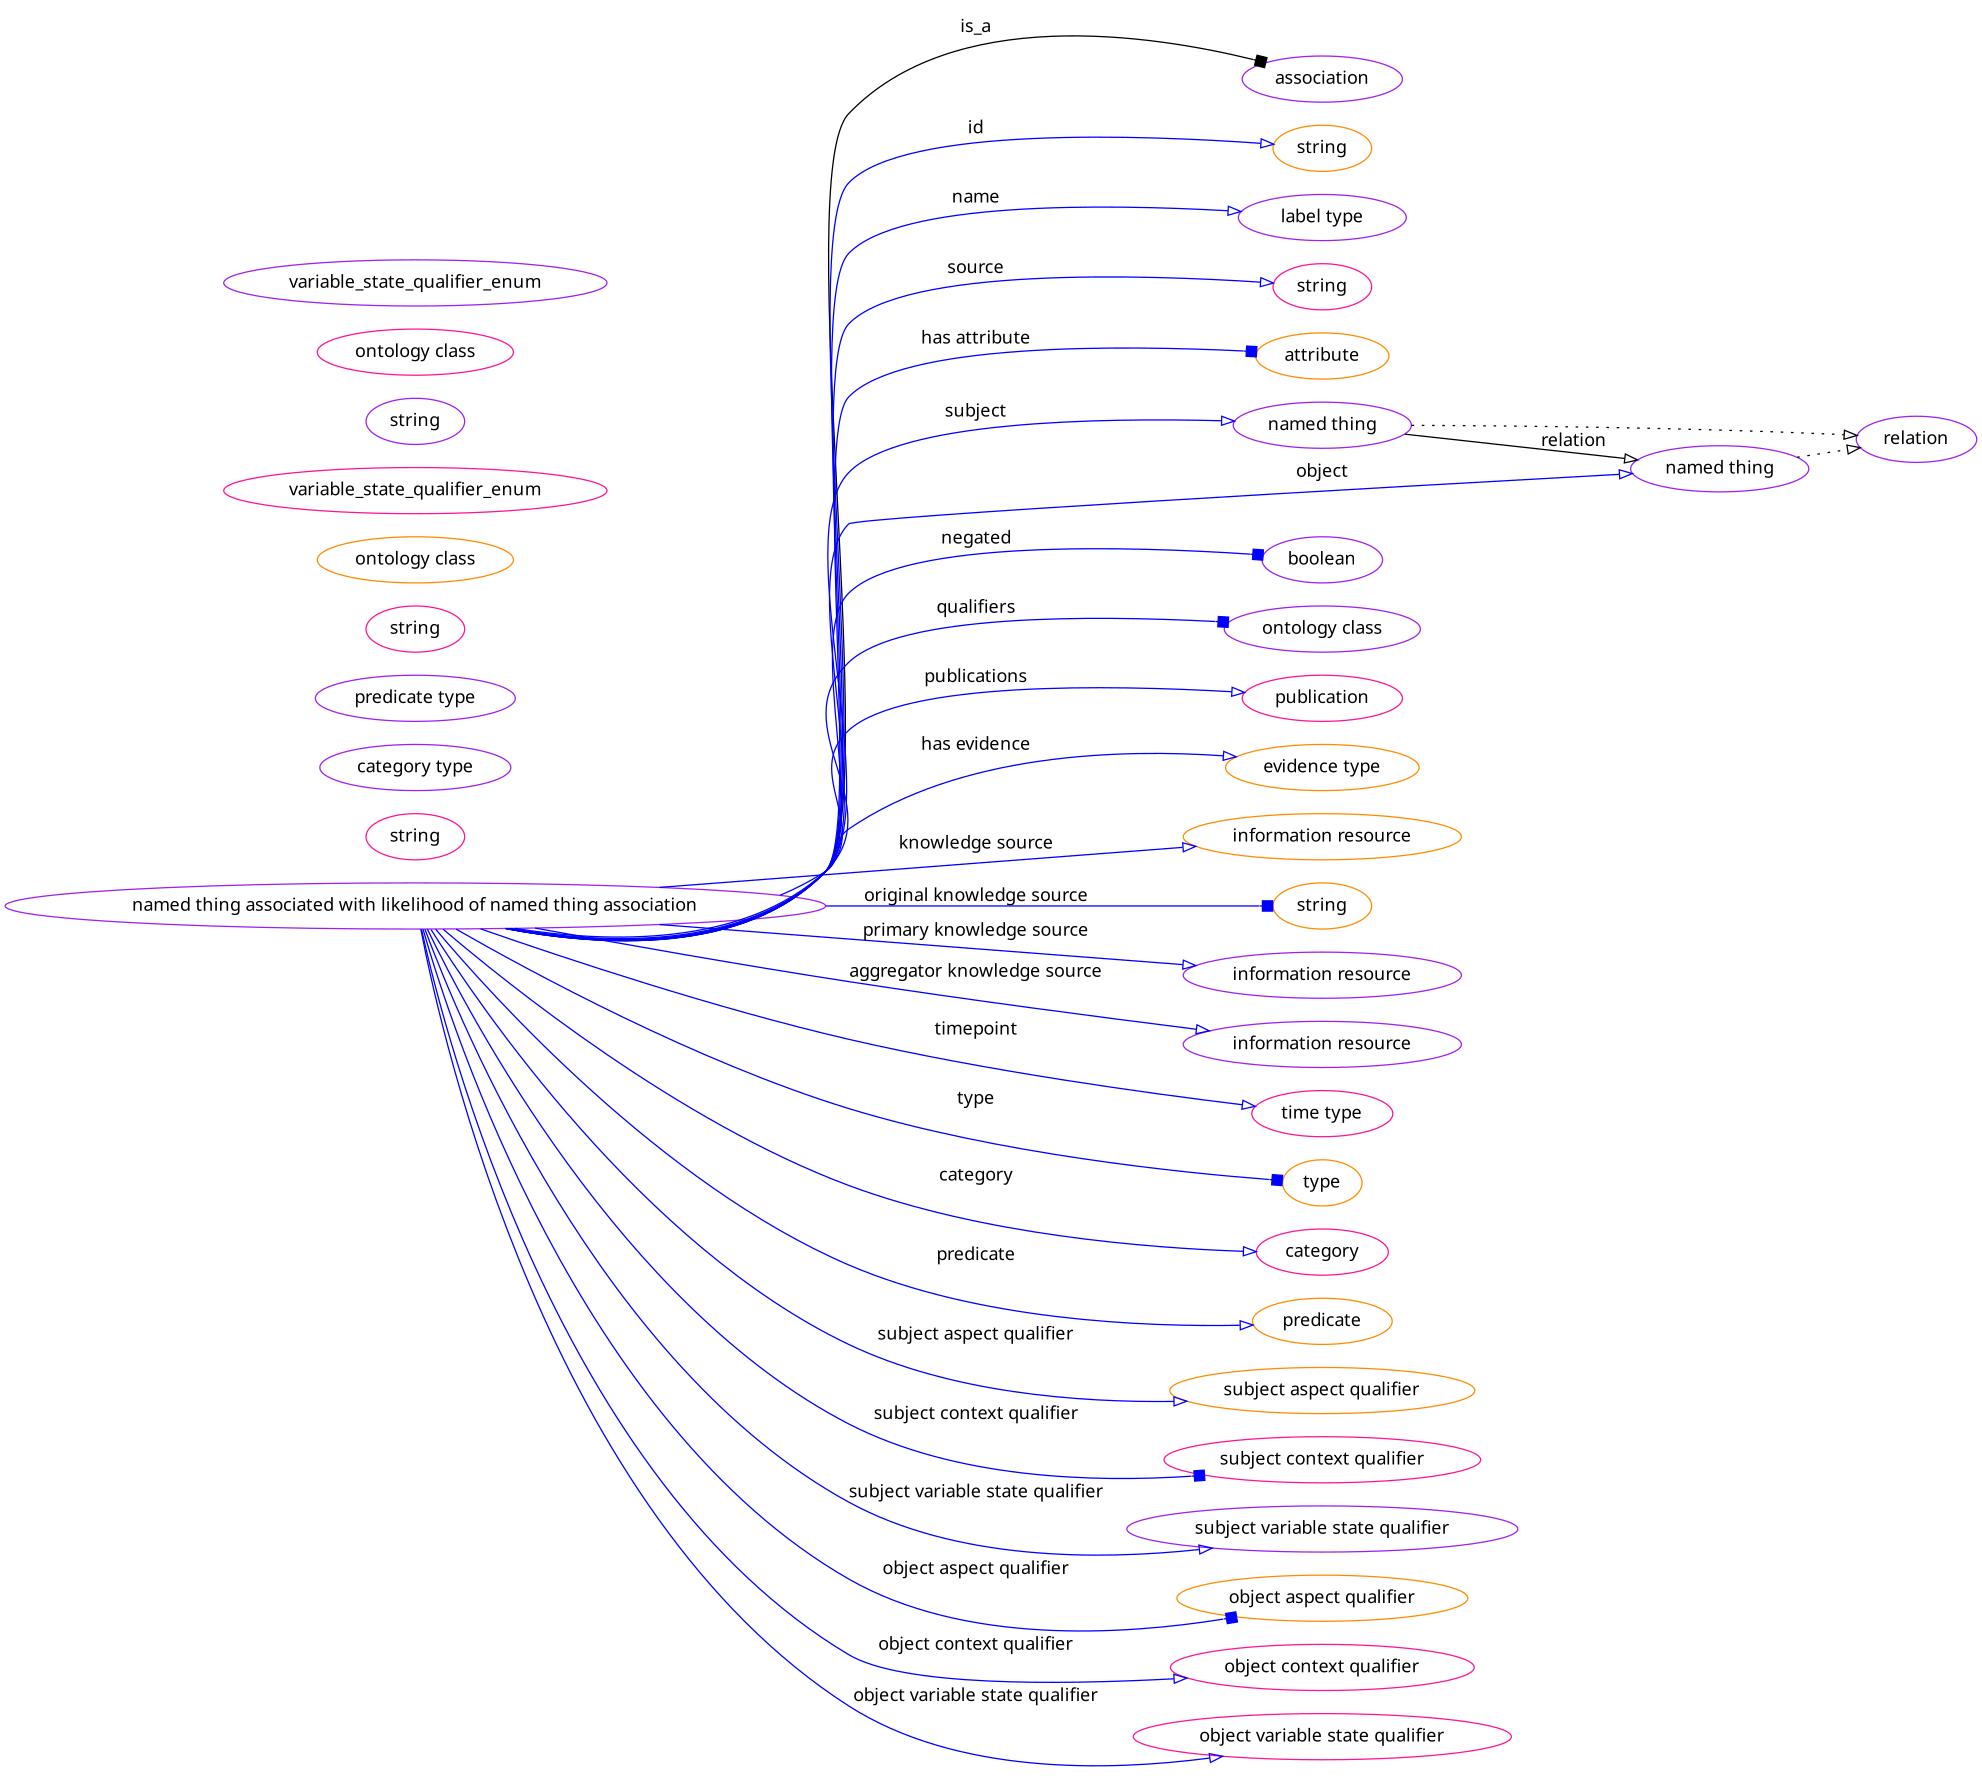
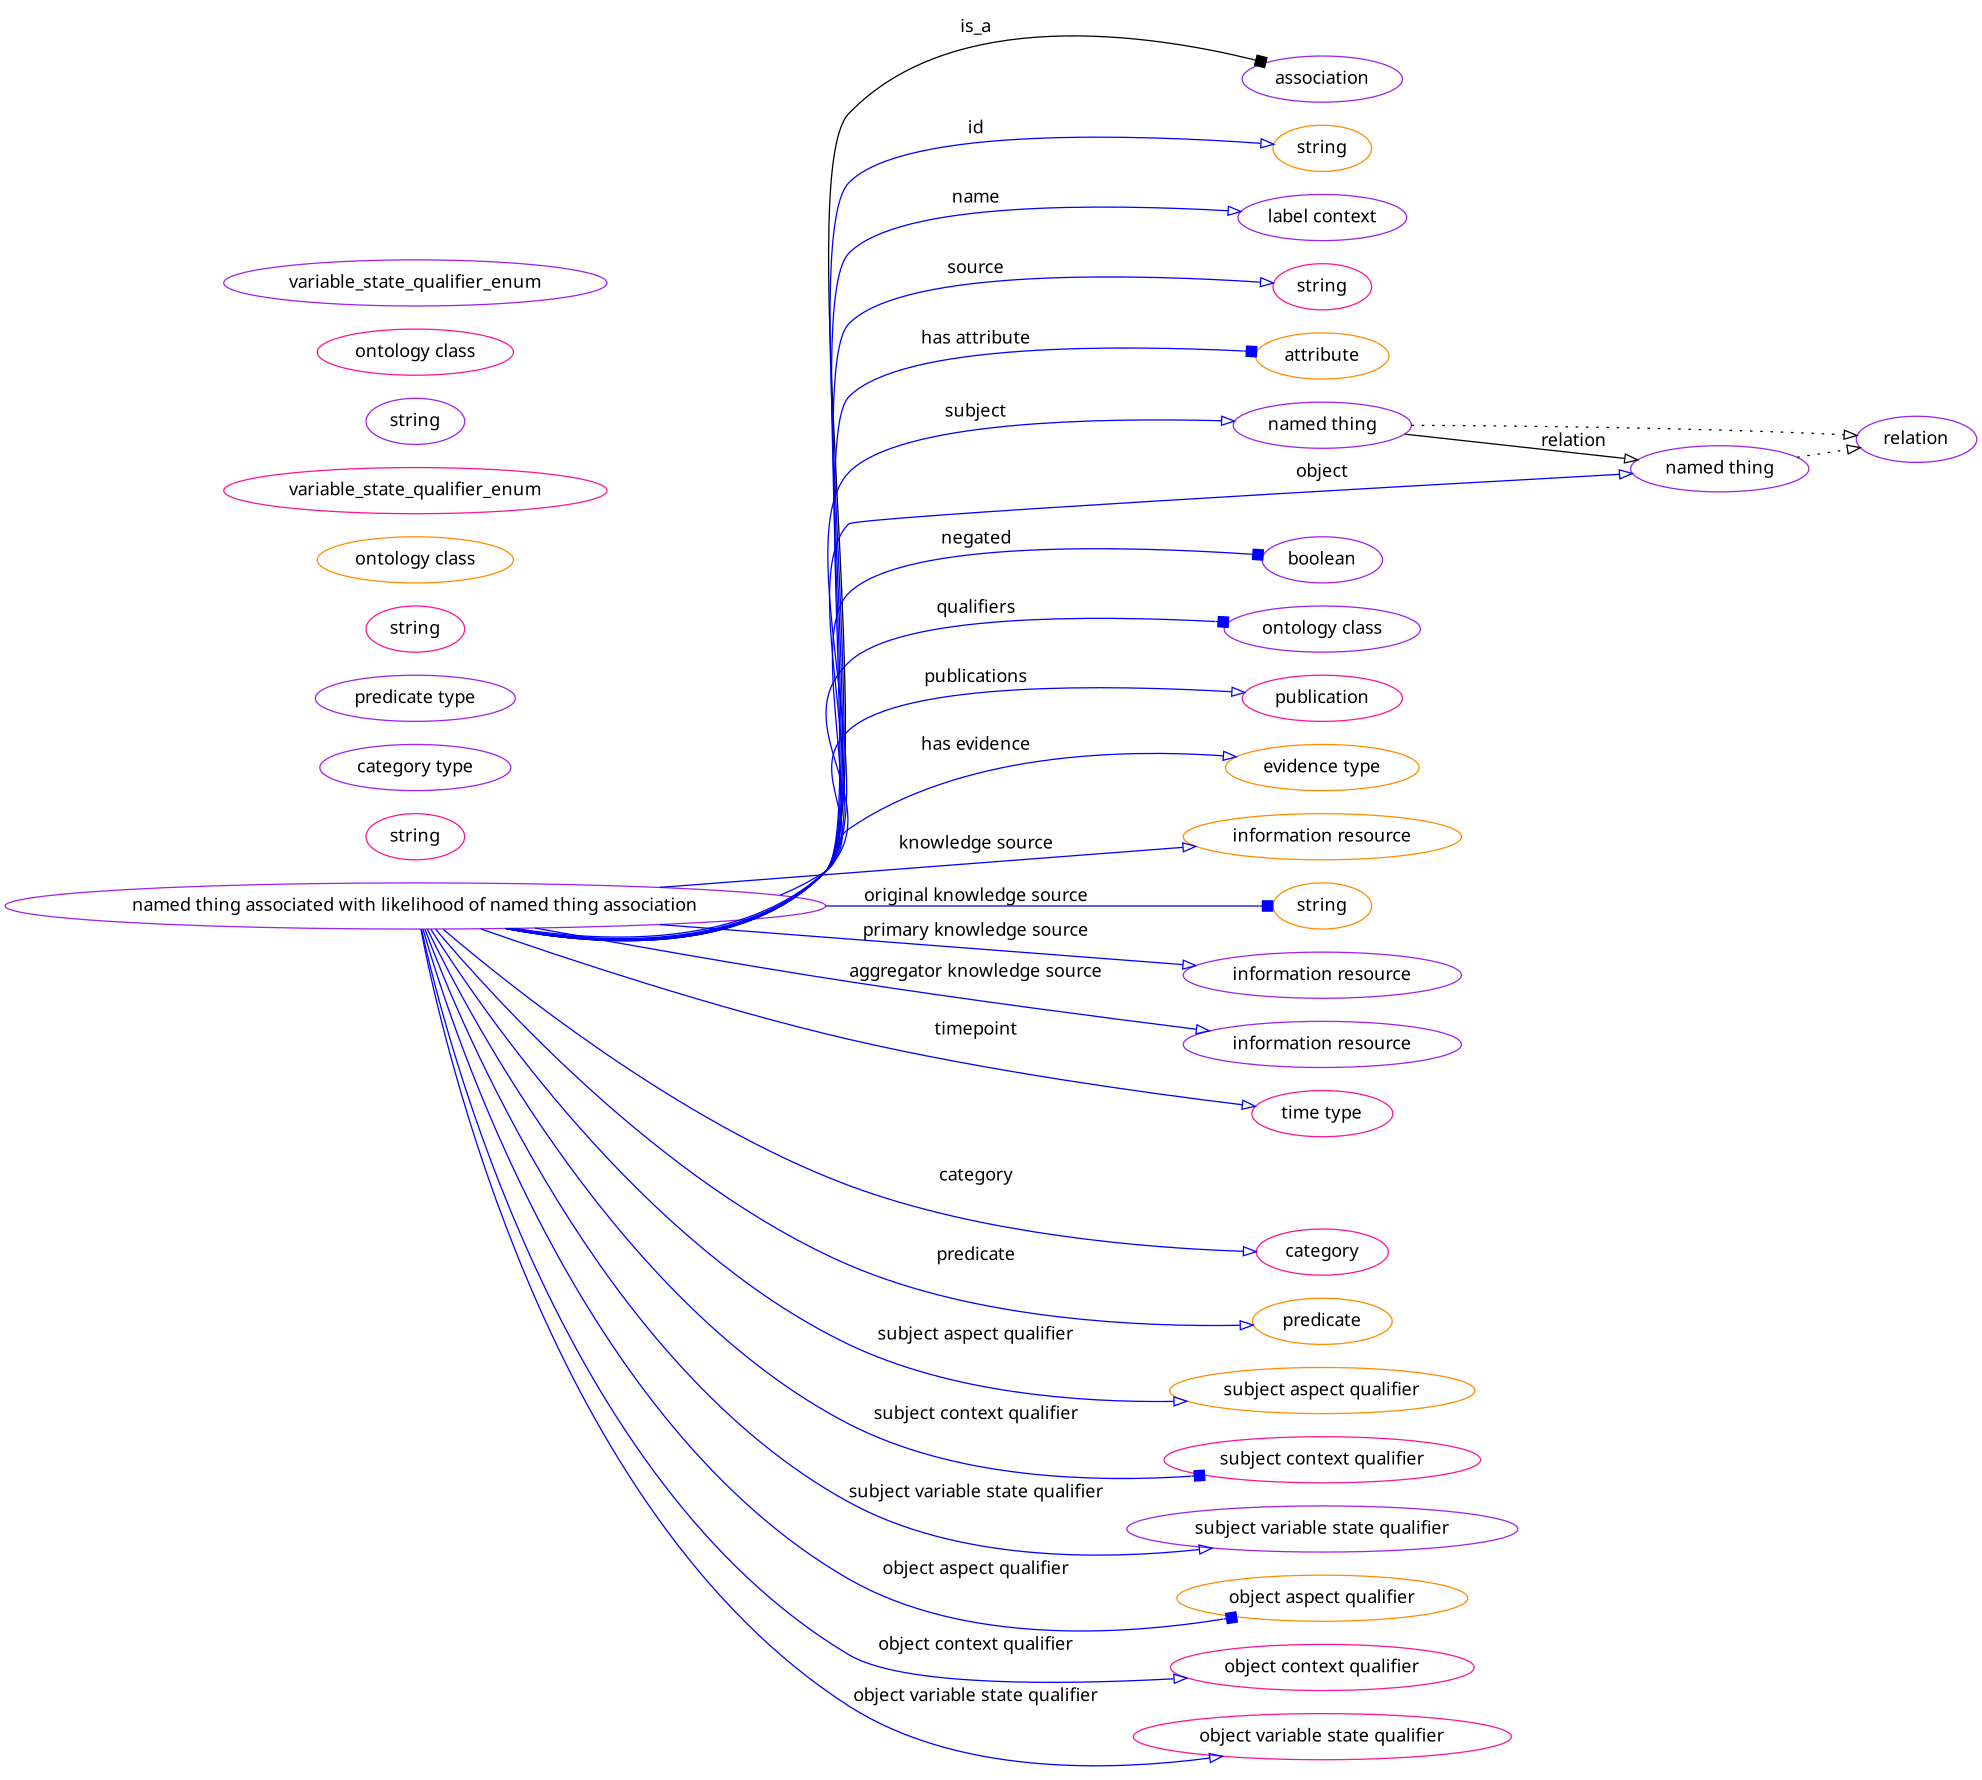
node "label type": label "label type" -> "label context"
node "type": removed
